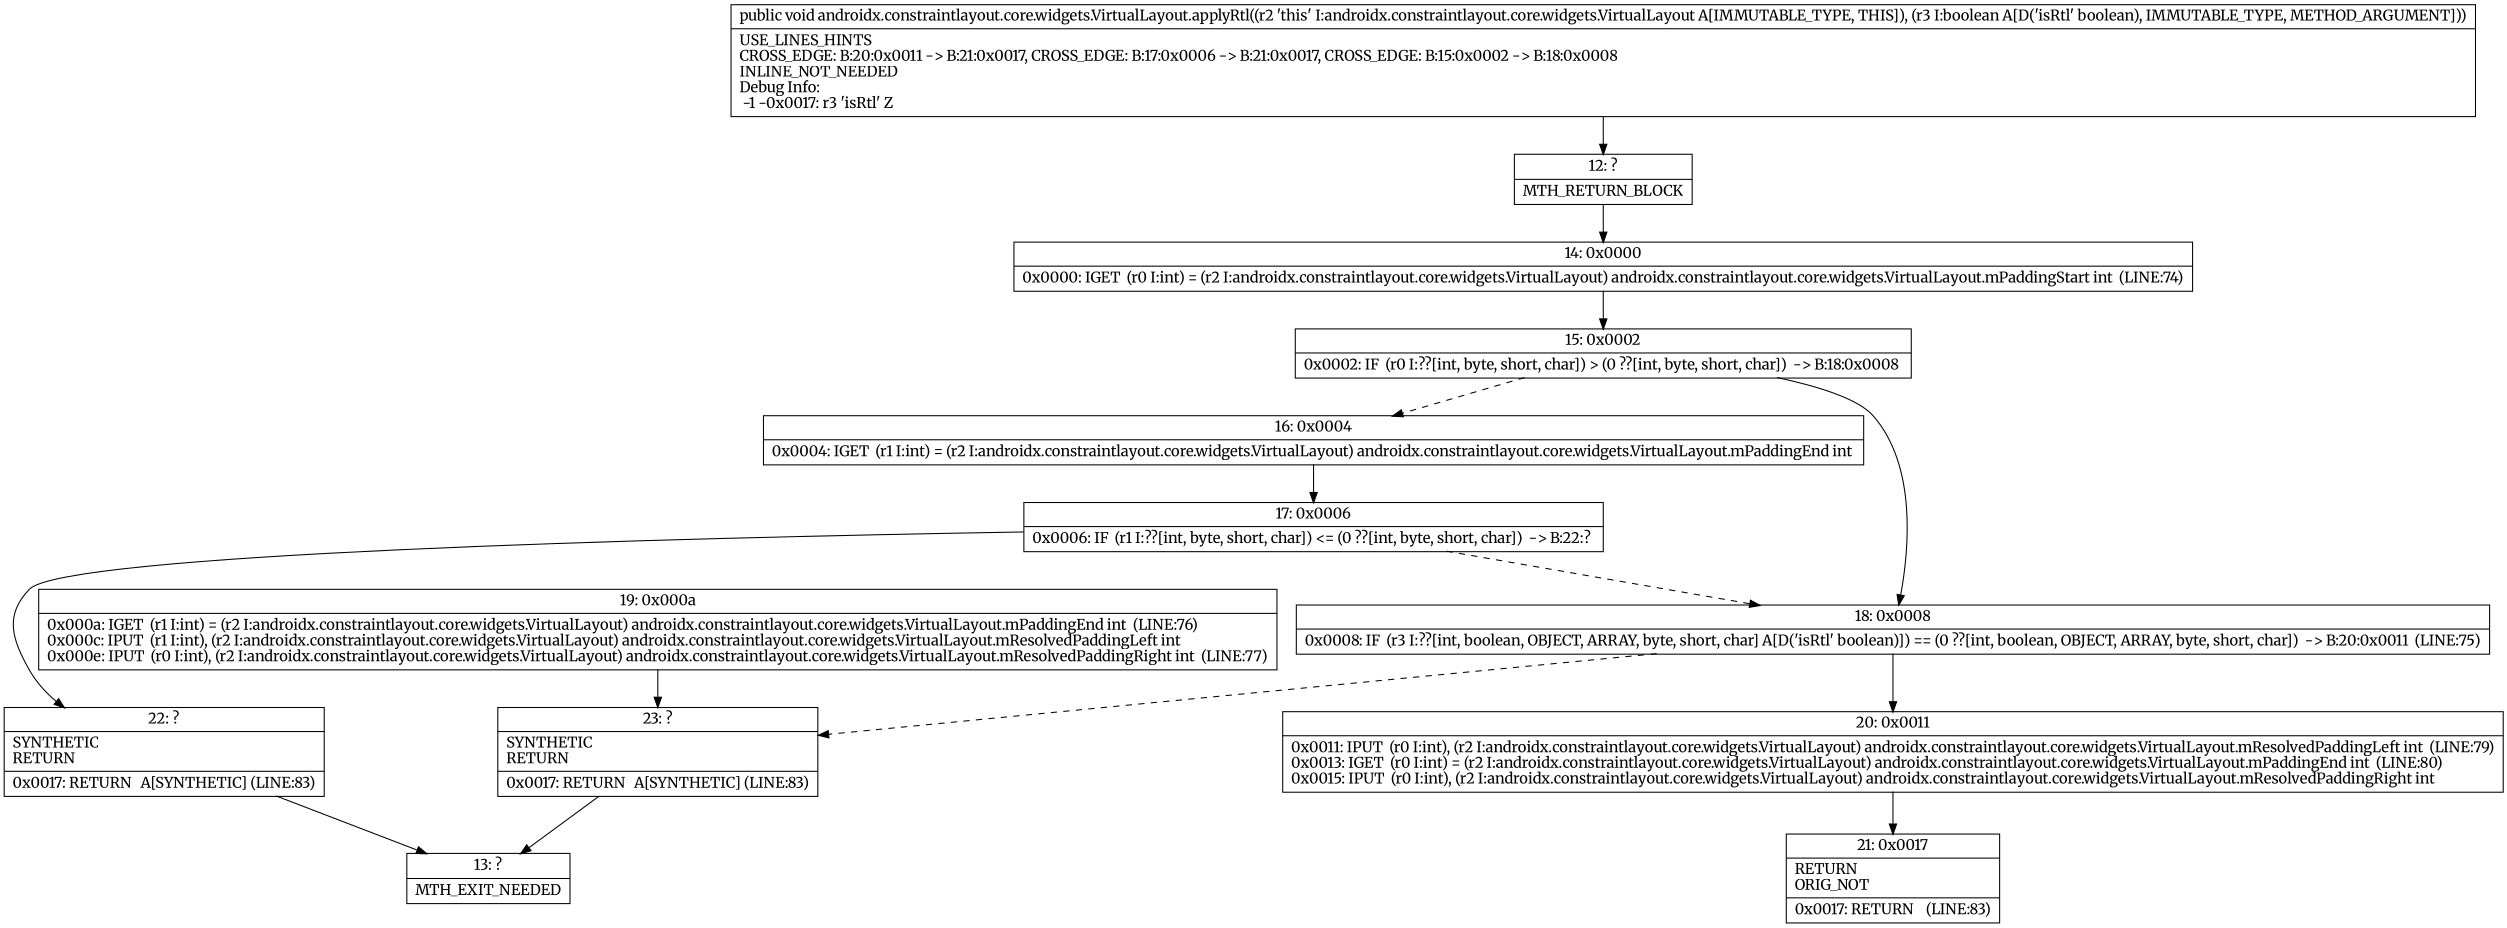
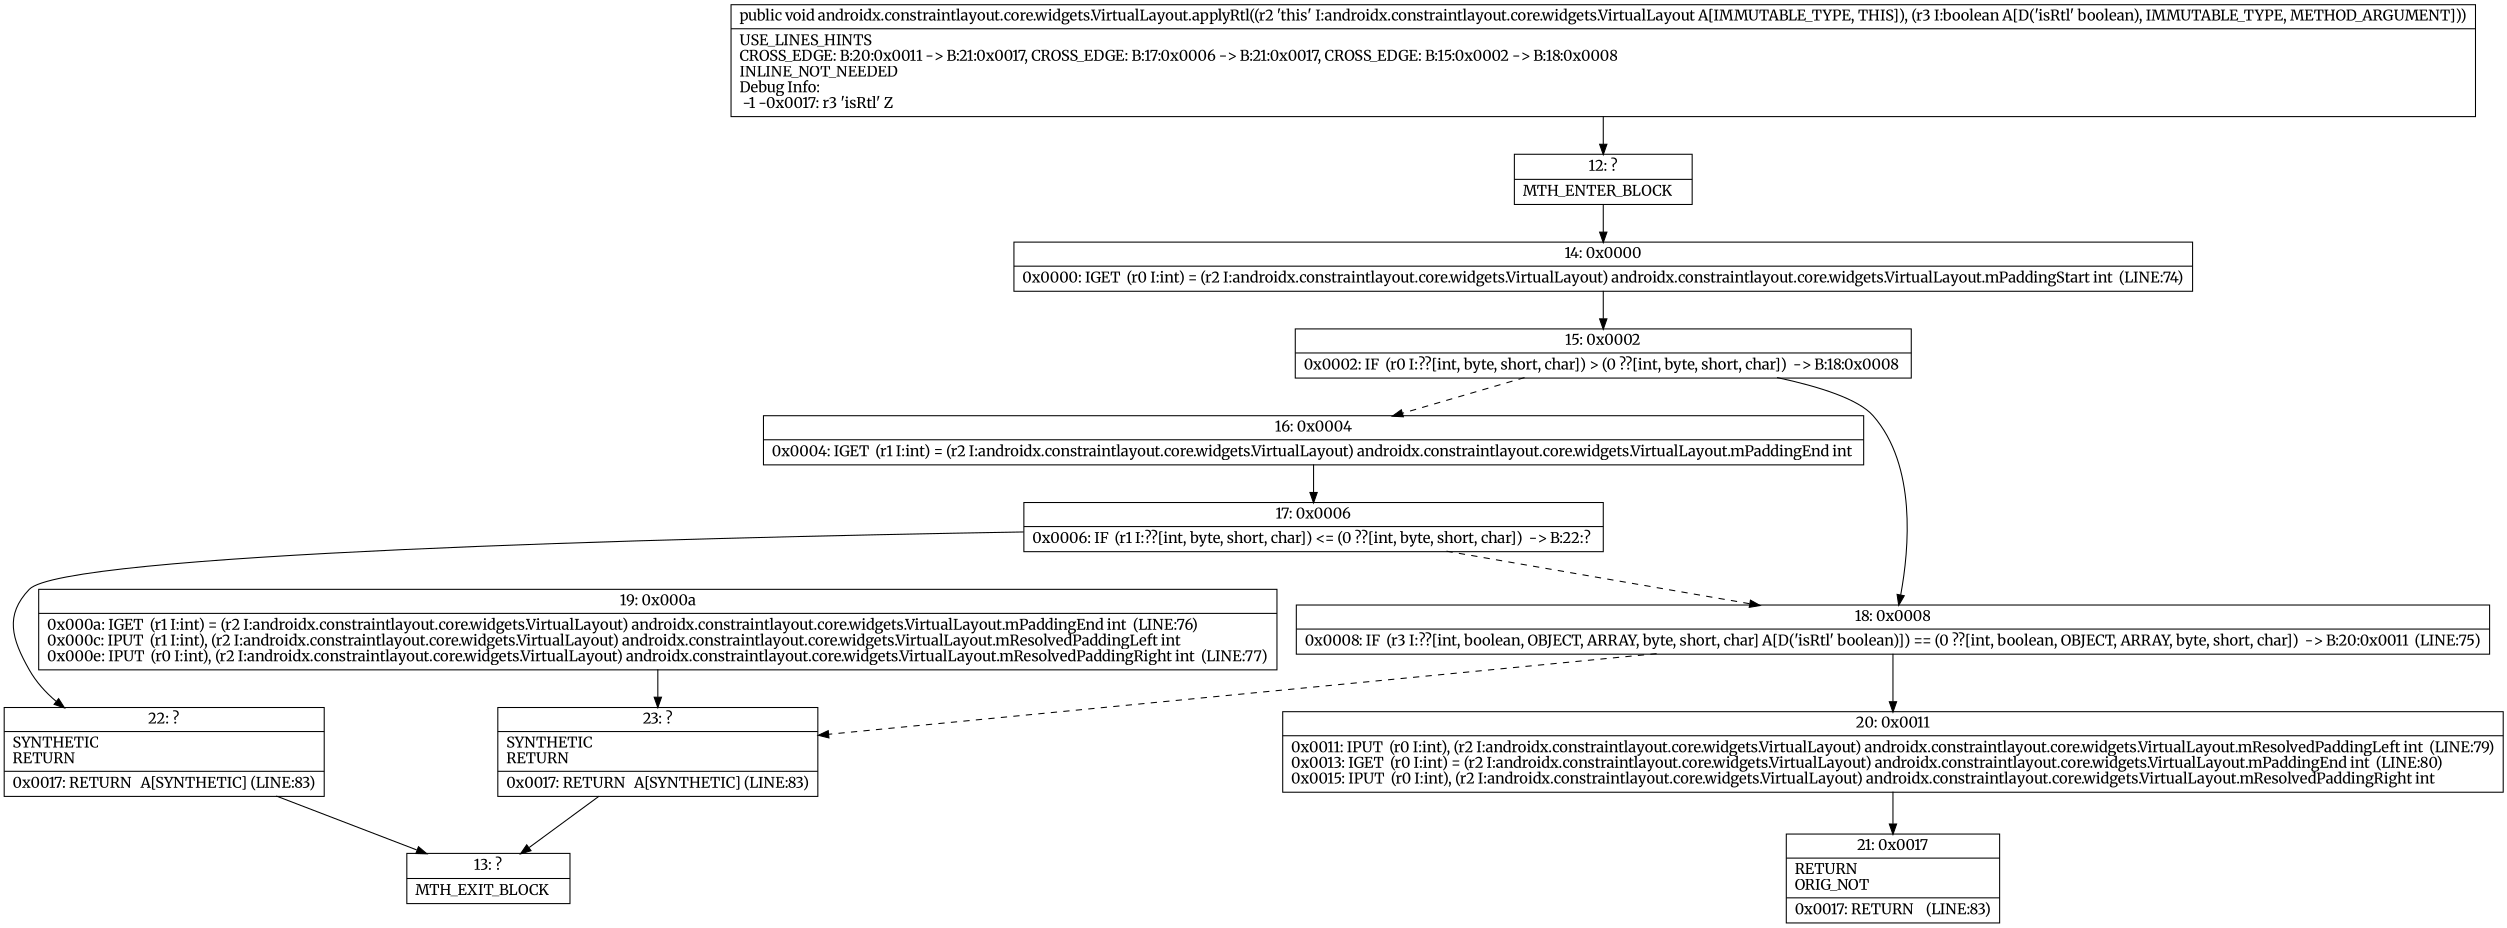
node "12: ?": text "MTH_RETURN_BLOCK" -> "MTH_ENTER_BLOCK"
node "13: ?": text "MTH_EXIT_NEEDED" -> "MTH_EXIT_BLOCK"
